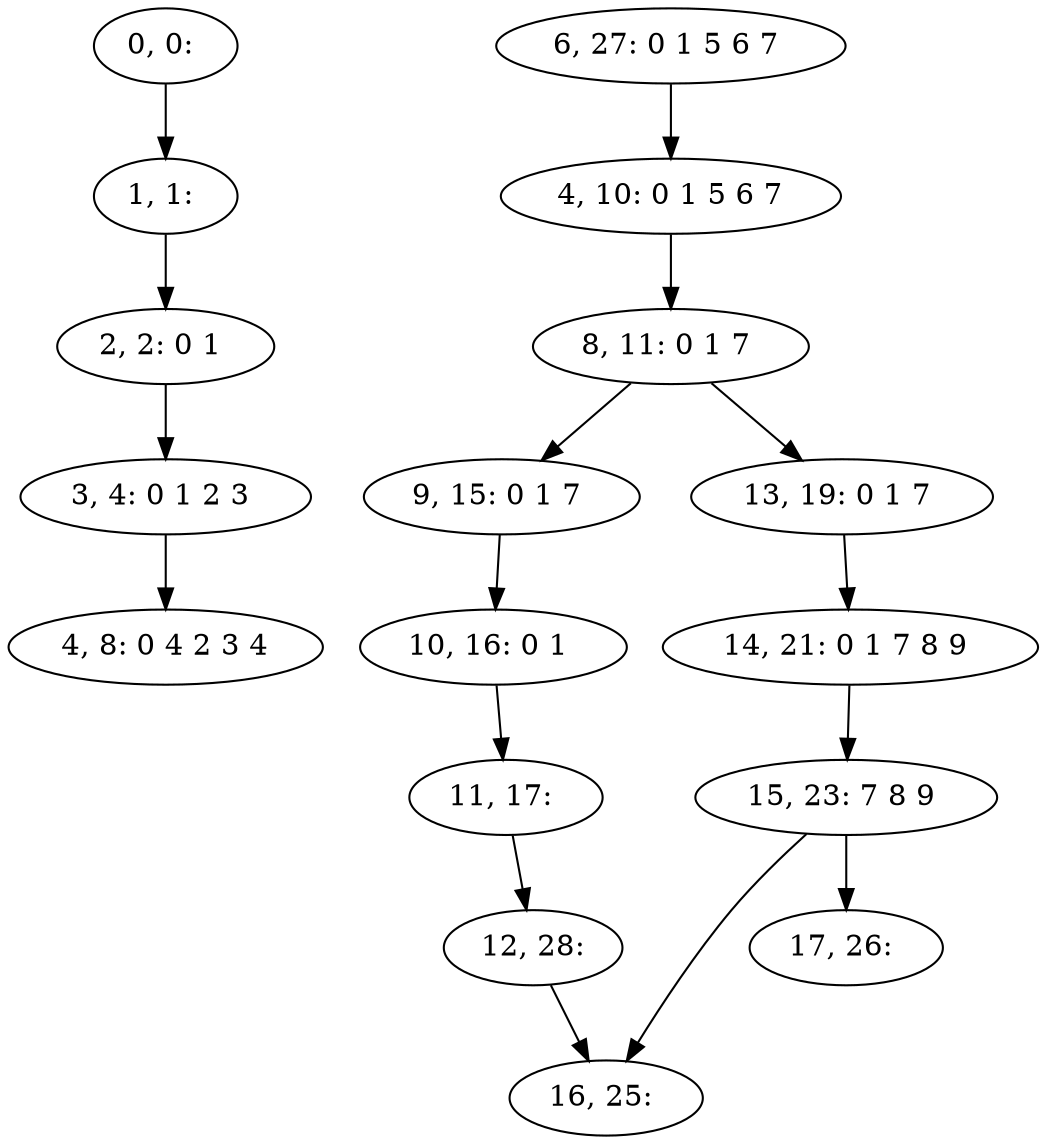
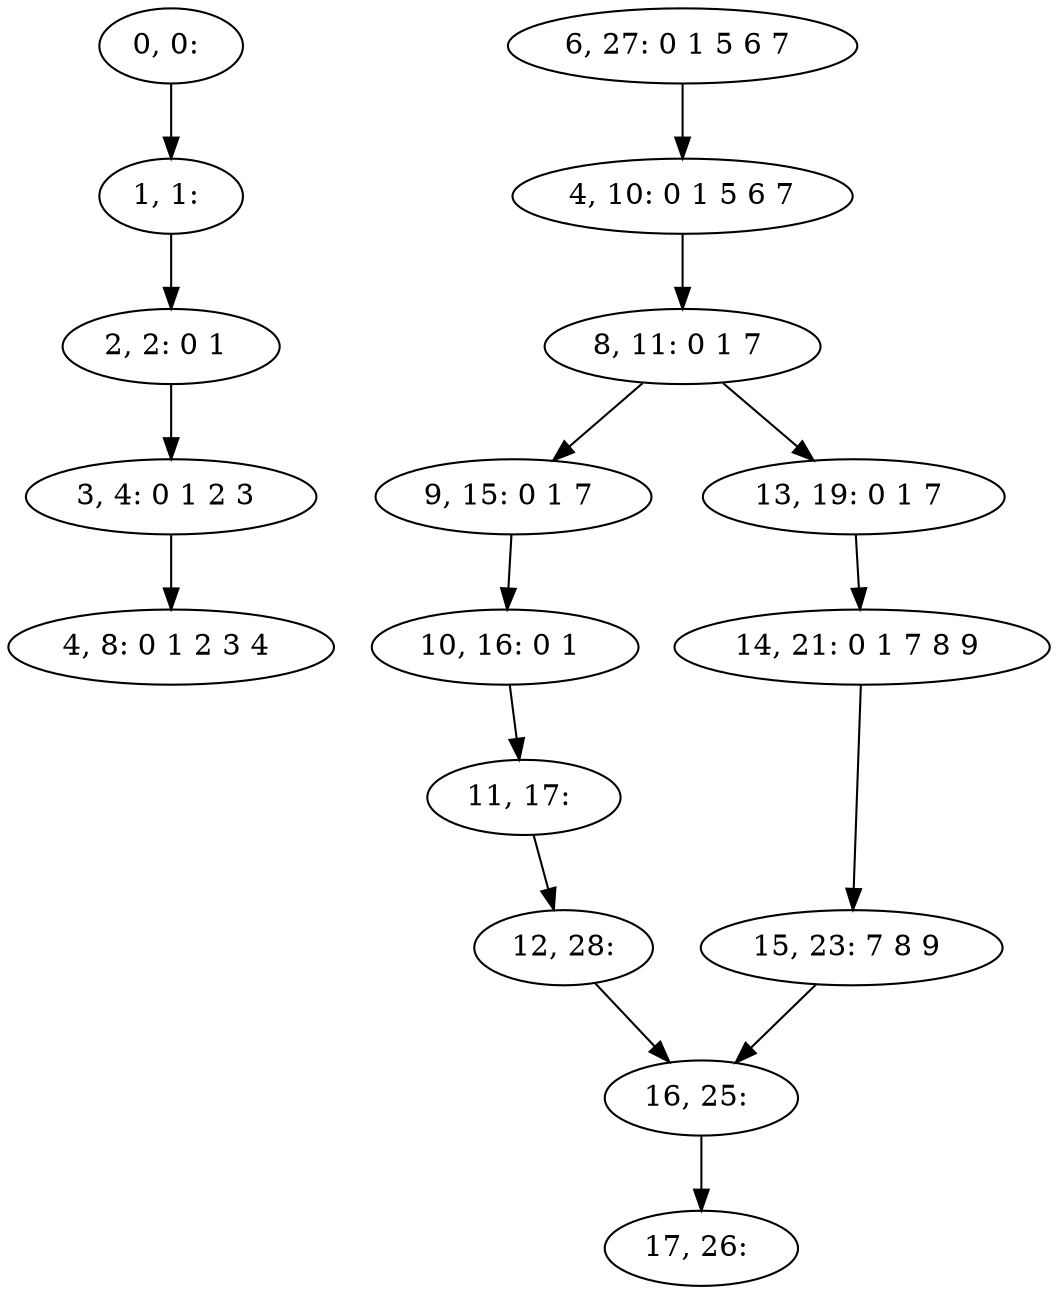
node "4, 8: 0 4 2 3 4": label "4, 8: 0 4 2 3 4" -> "4, 8: 0 1 2 3 4"
edge "15, 23: 7 8 9" -> "17, 26:": now "16, 25:" -> "17, 26:"
